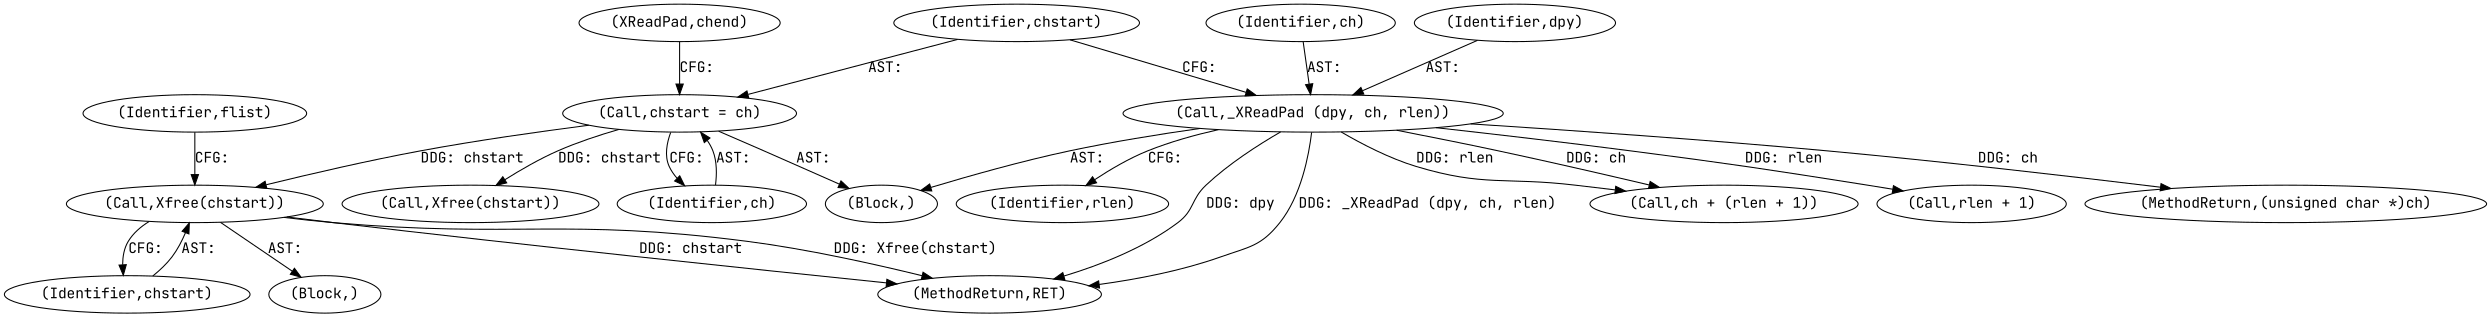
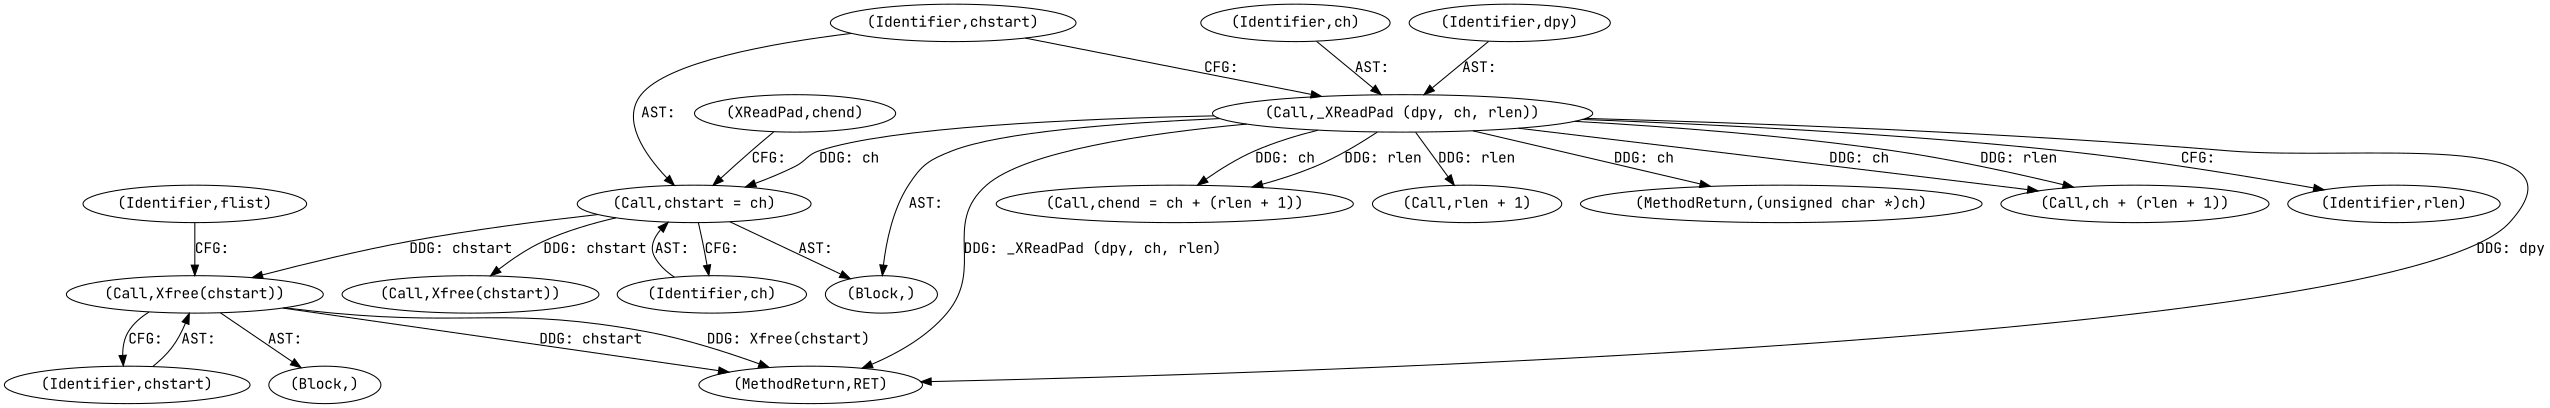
edge "(Call,_XReadPad (dpy, ch, rlen))" -> "(Call,chstart = ch)": added, label "DDG: ch"
node "(Call,chend = ch + (rlen + 1))": added
